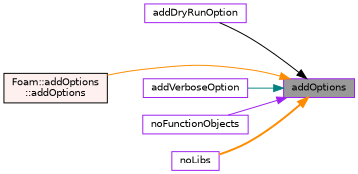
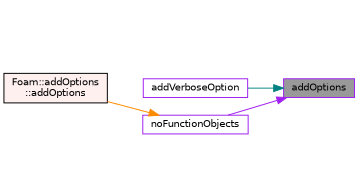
node "addDryRunOption": removed
edge "Foam::addOptions ::addOptions" -> "addOptions": now "Foam::addOptions ::addOptions" -> "noFunctionObjects"
node "noLibs": removed
